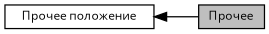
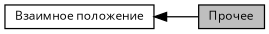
node "Прочее положение": label "Прочее положение" -> "Взаимное положение"
